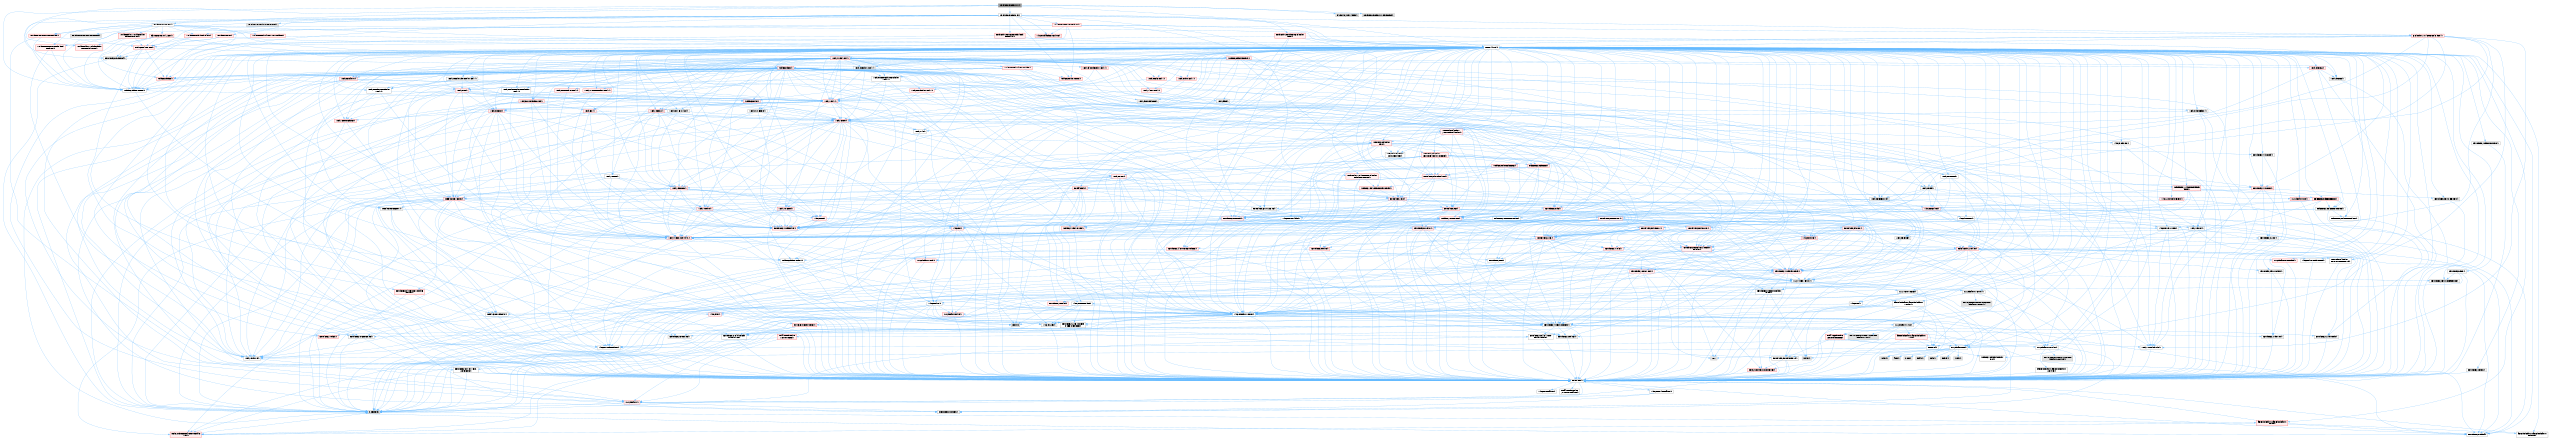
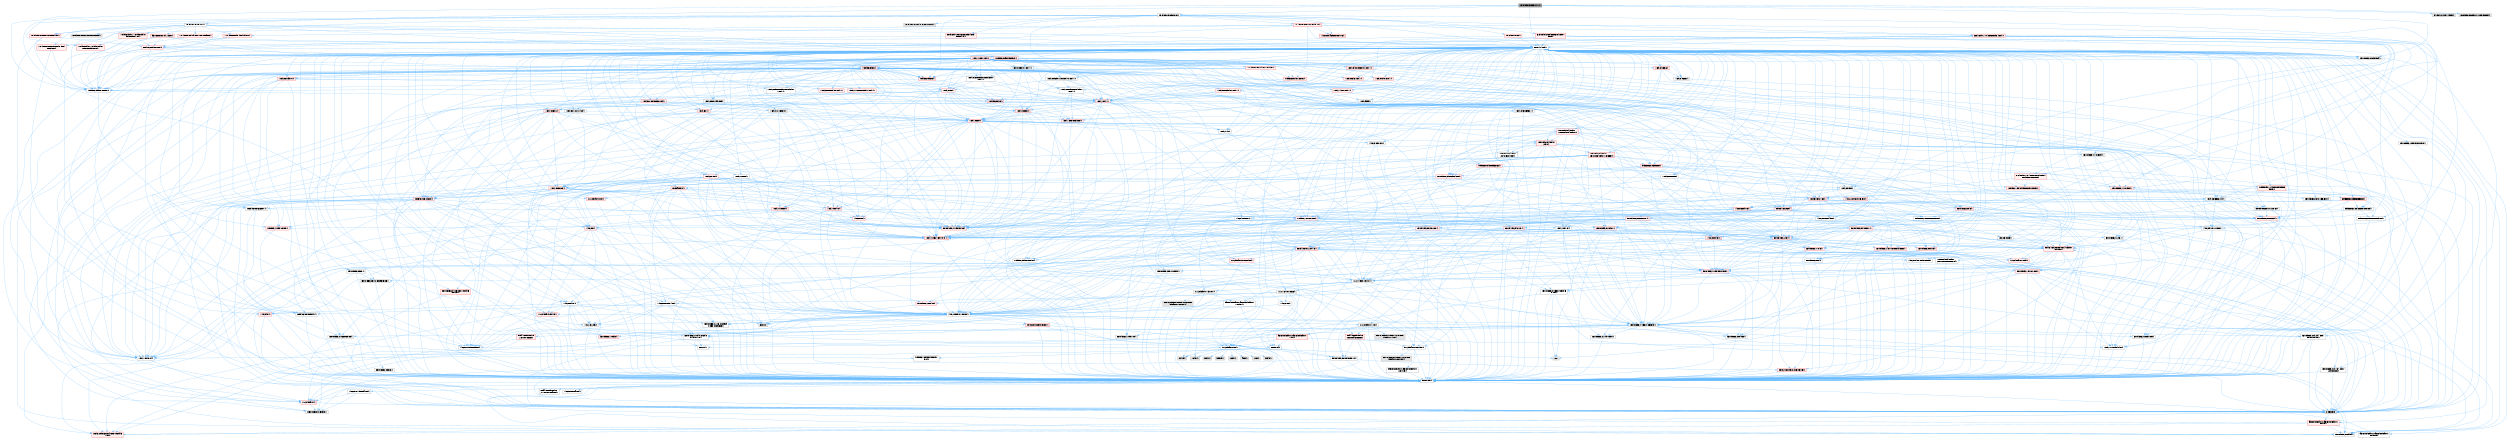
node "IsEnum.h": added
